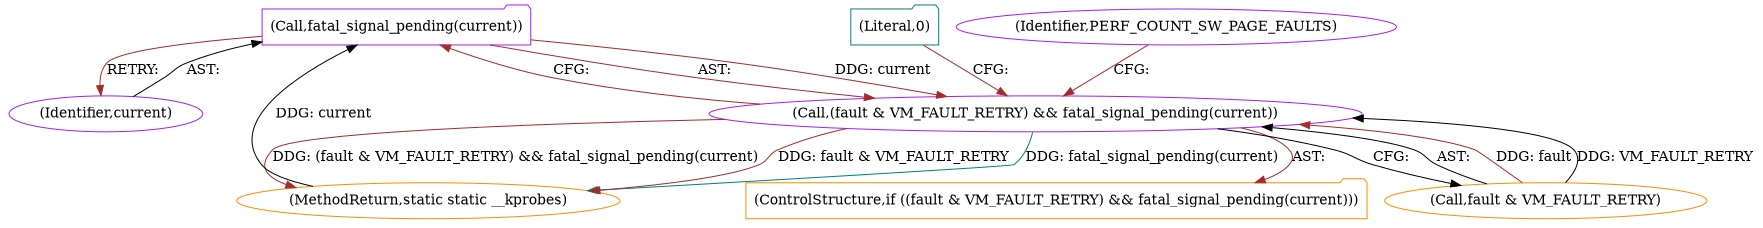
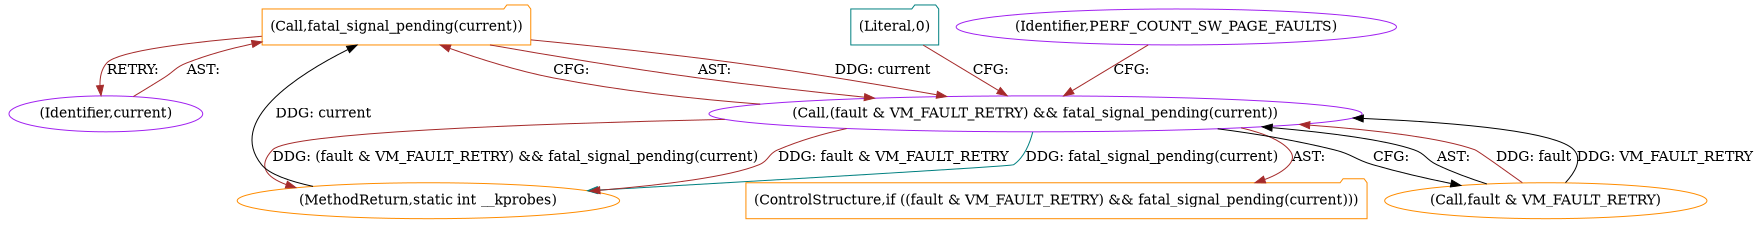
node "(Call,fatal_signal_pending(current))": color purple -> darkorange
edge "(Identifier,current)" -> "(Call,fatal_signal_pending(current))": color black -> brown
node "(MethodReturn,static static __kprobes)": label "(MethodReturn,static static __kprobes)" -> "(MethodReturn,static int __kprobes)"
